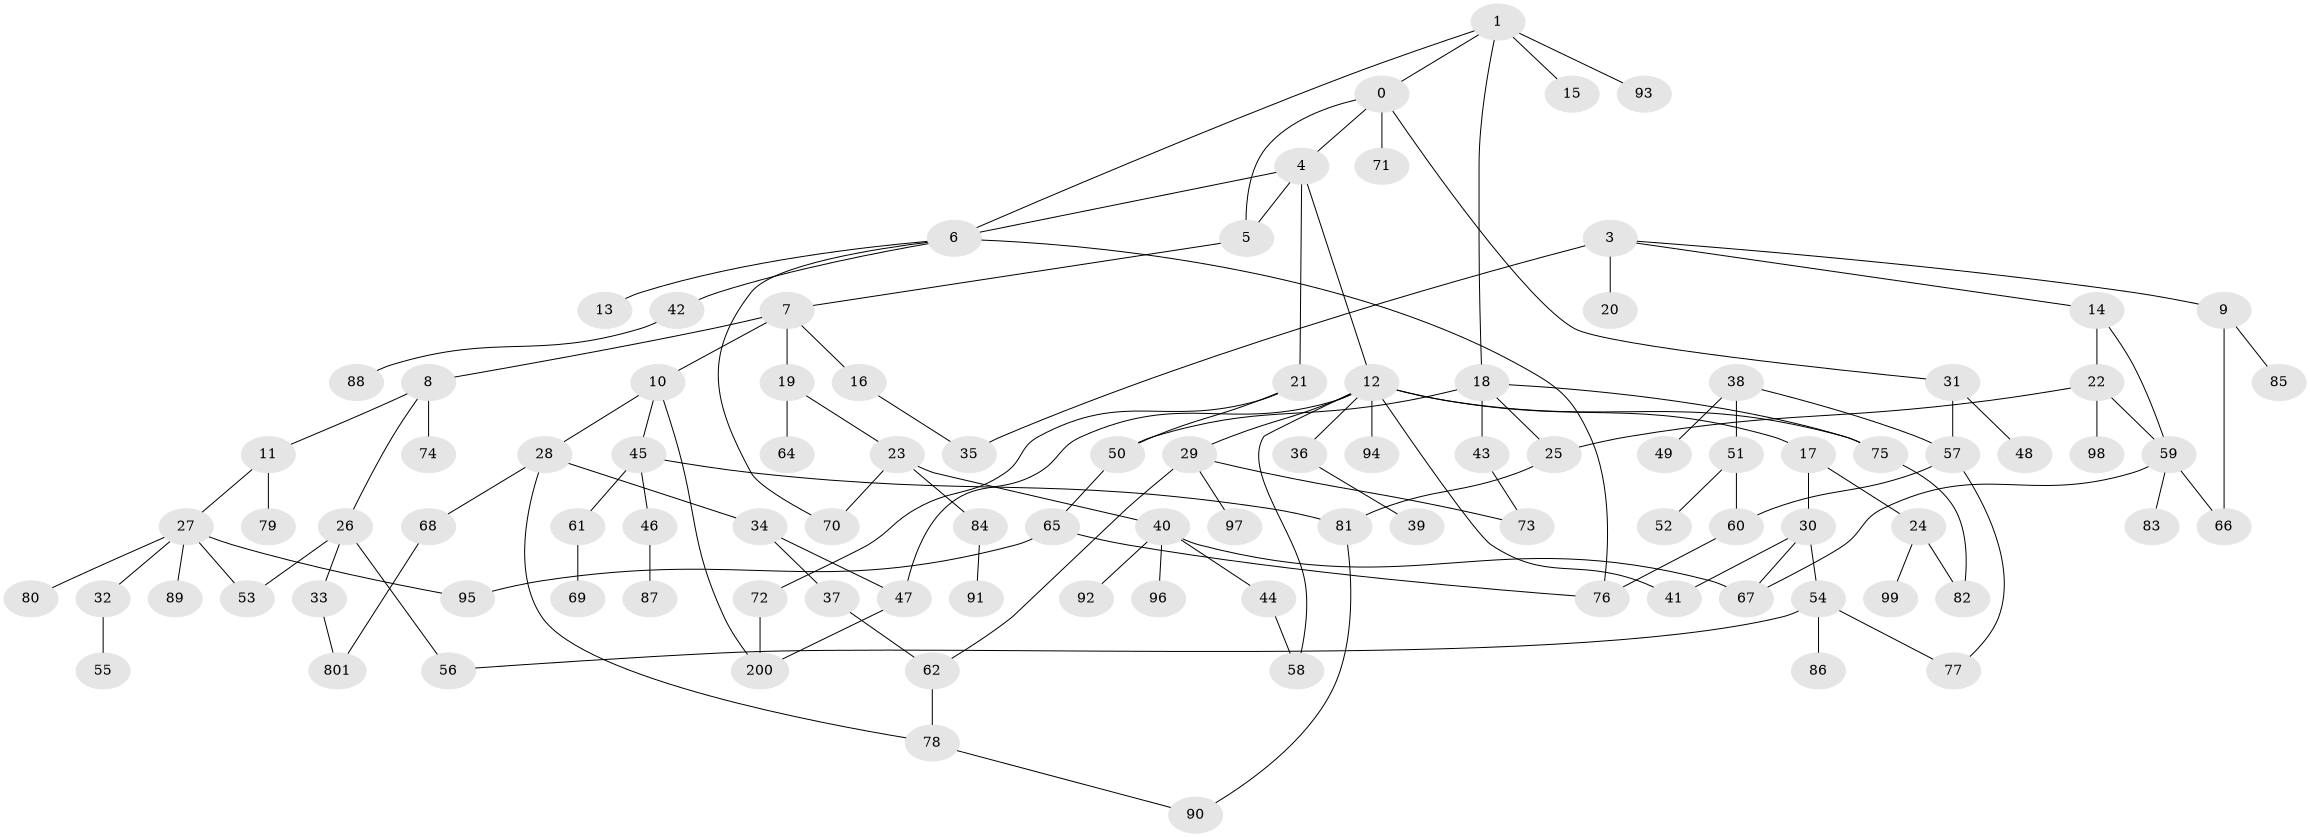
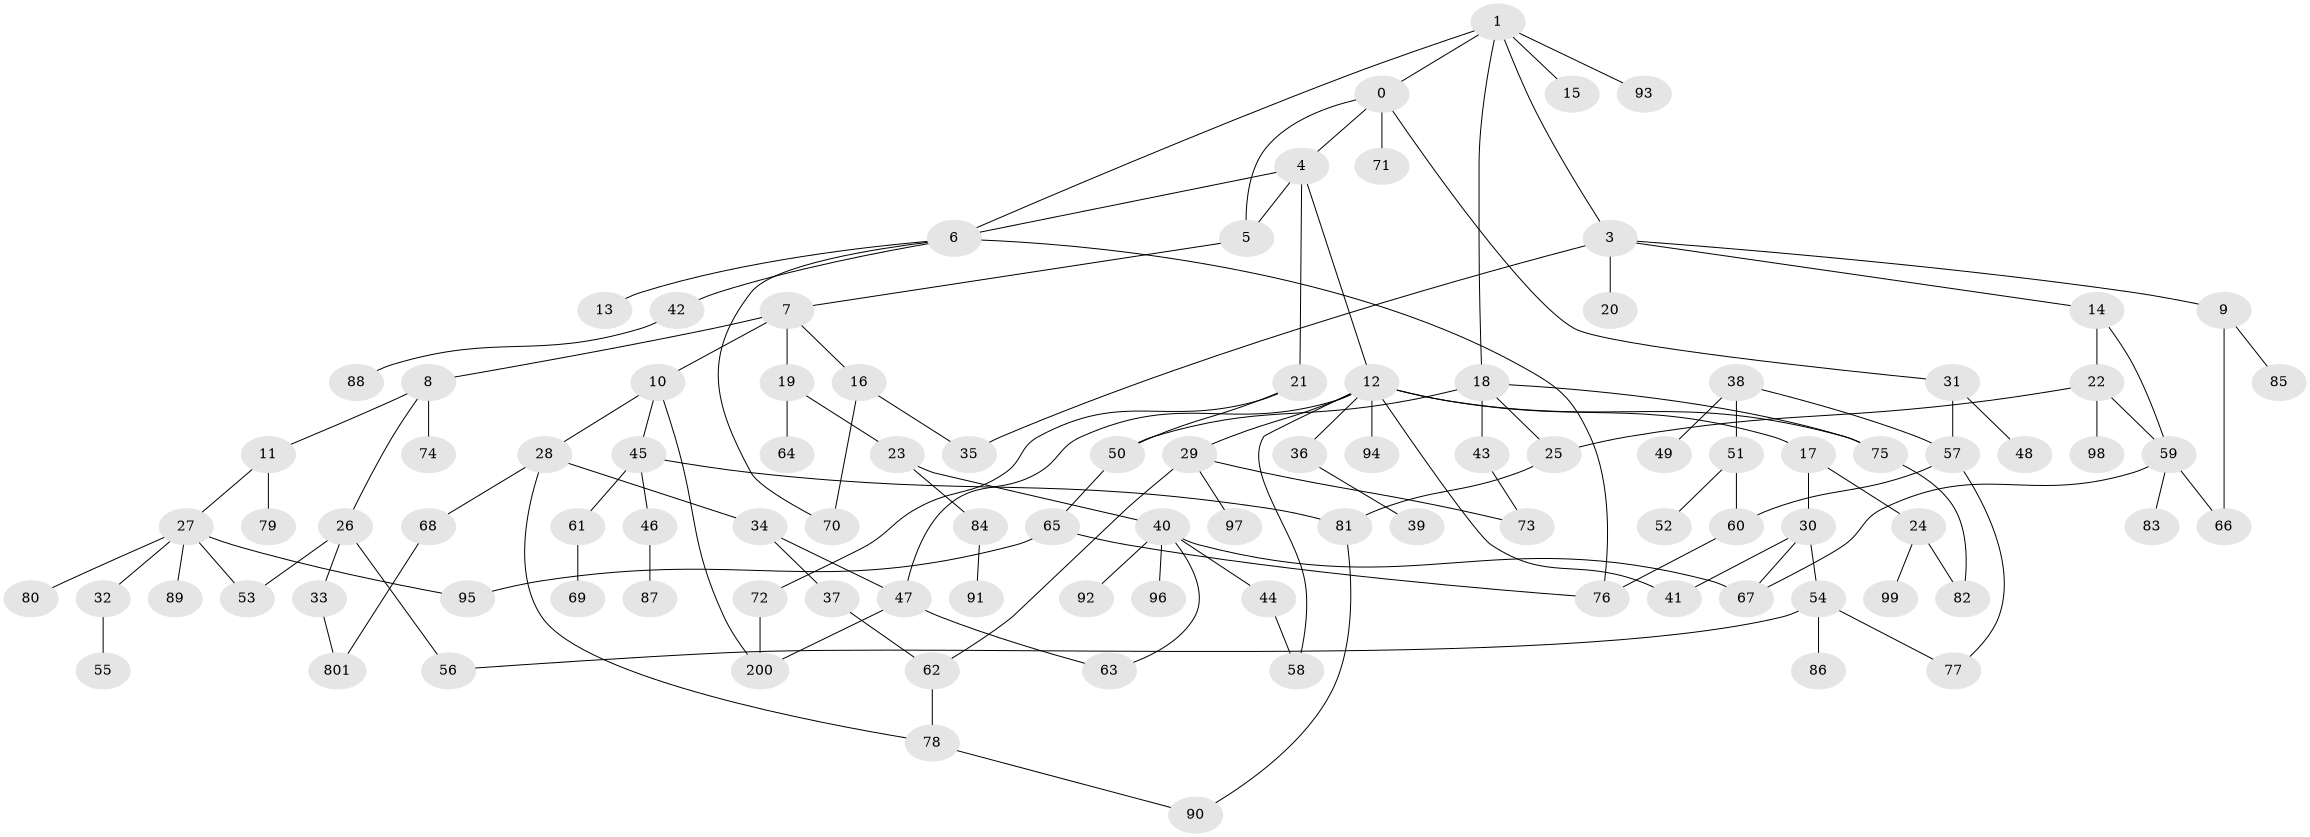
edge "1" -- "3": added
edge "23" -- "70": now "16" -- "70"
node "63": added
